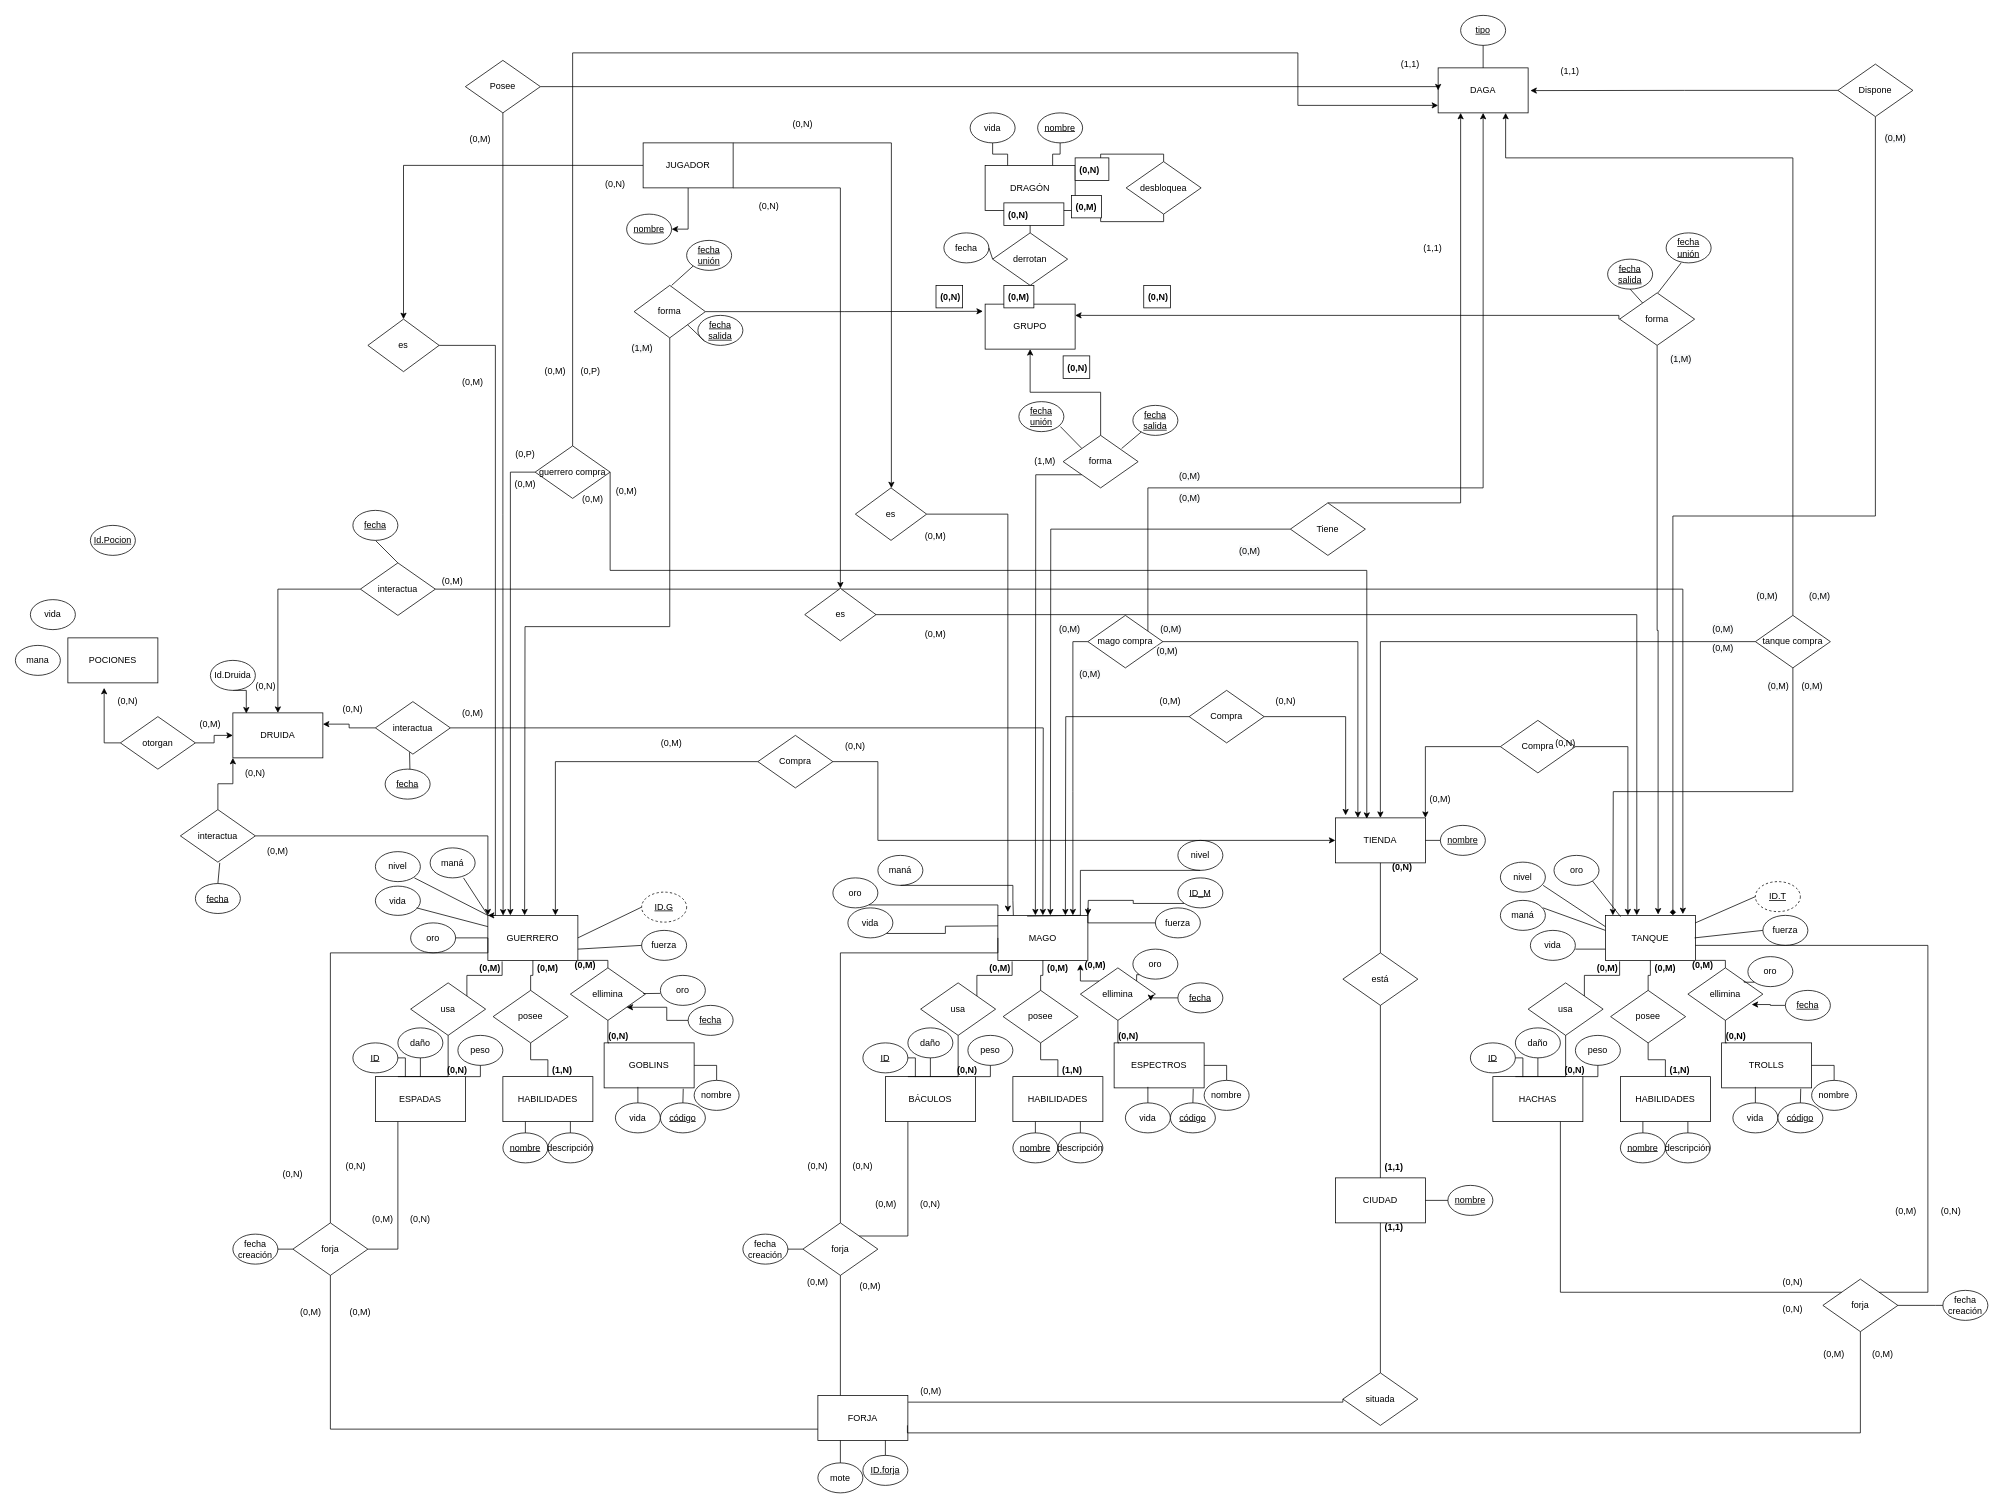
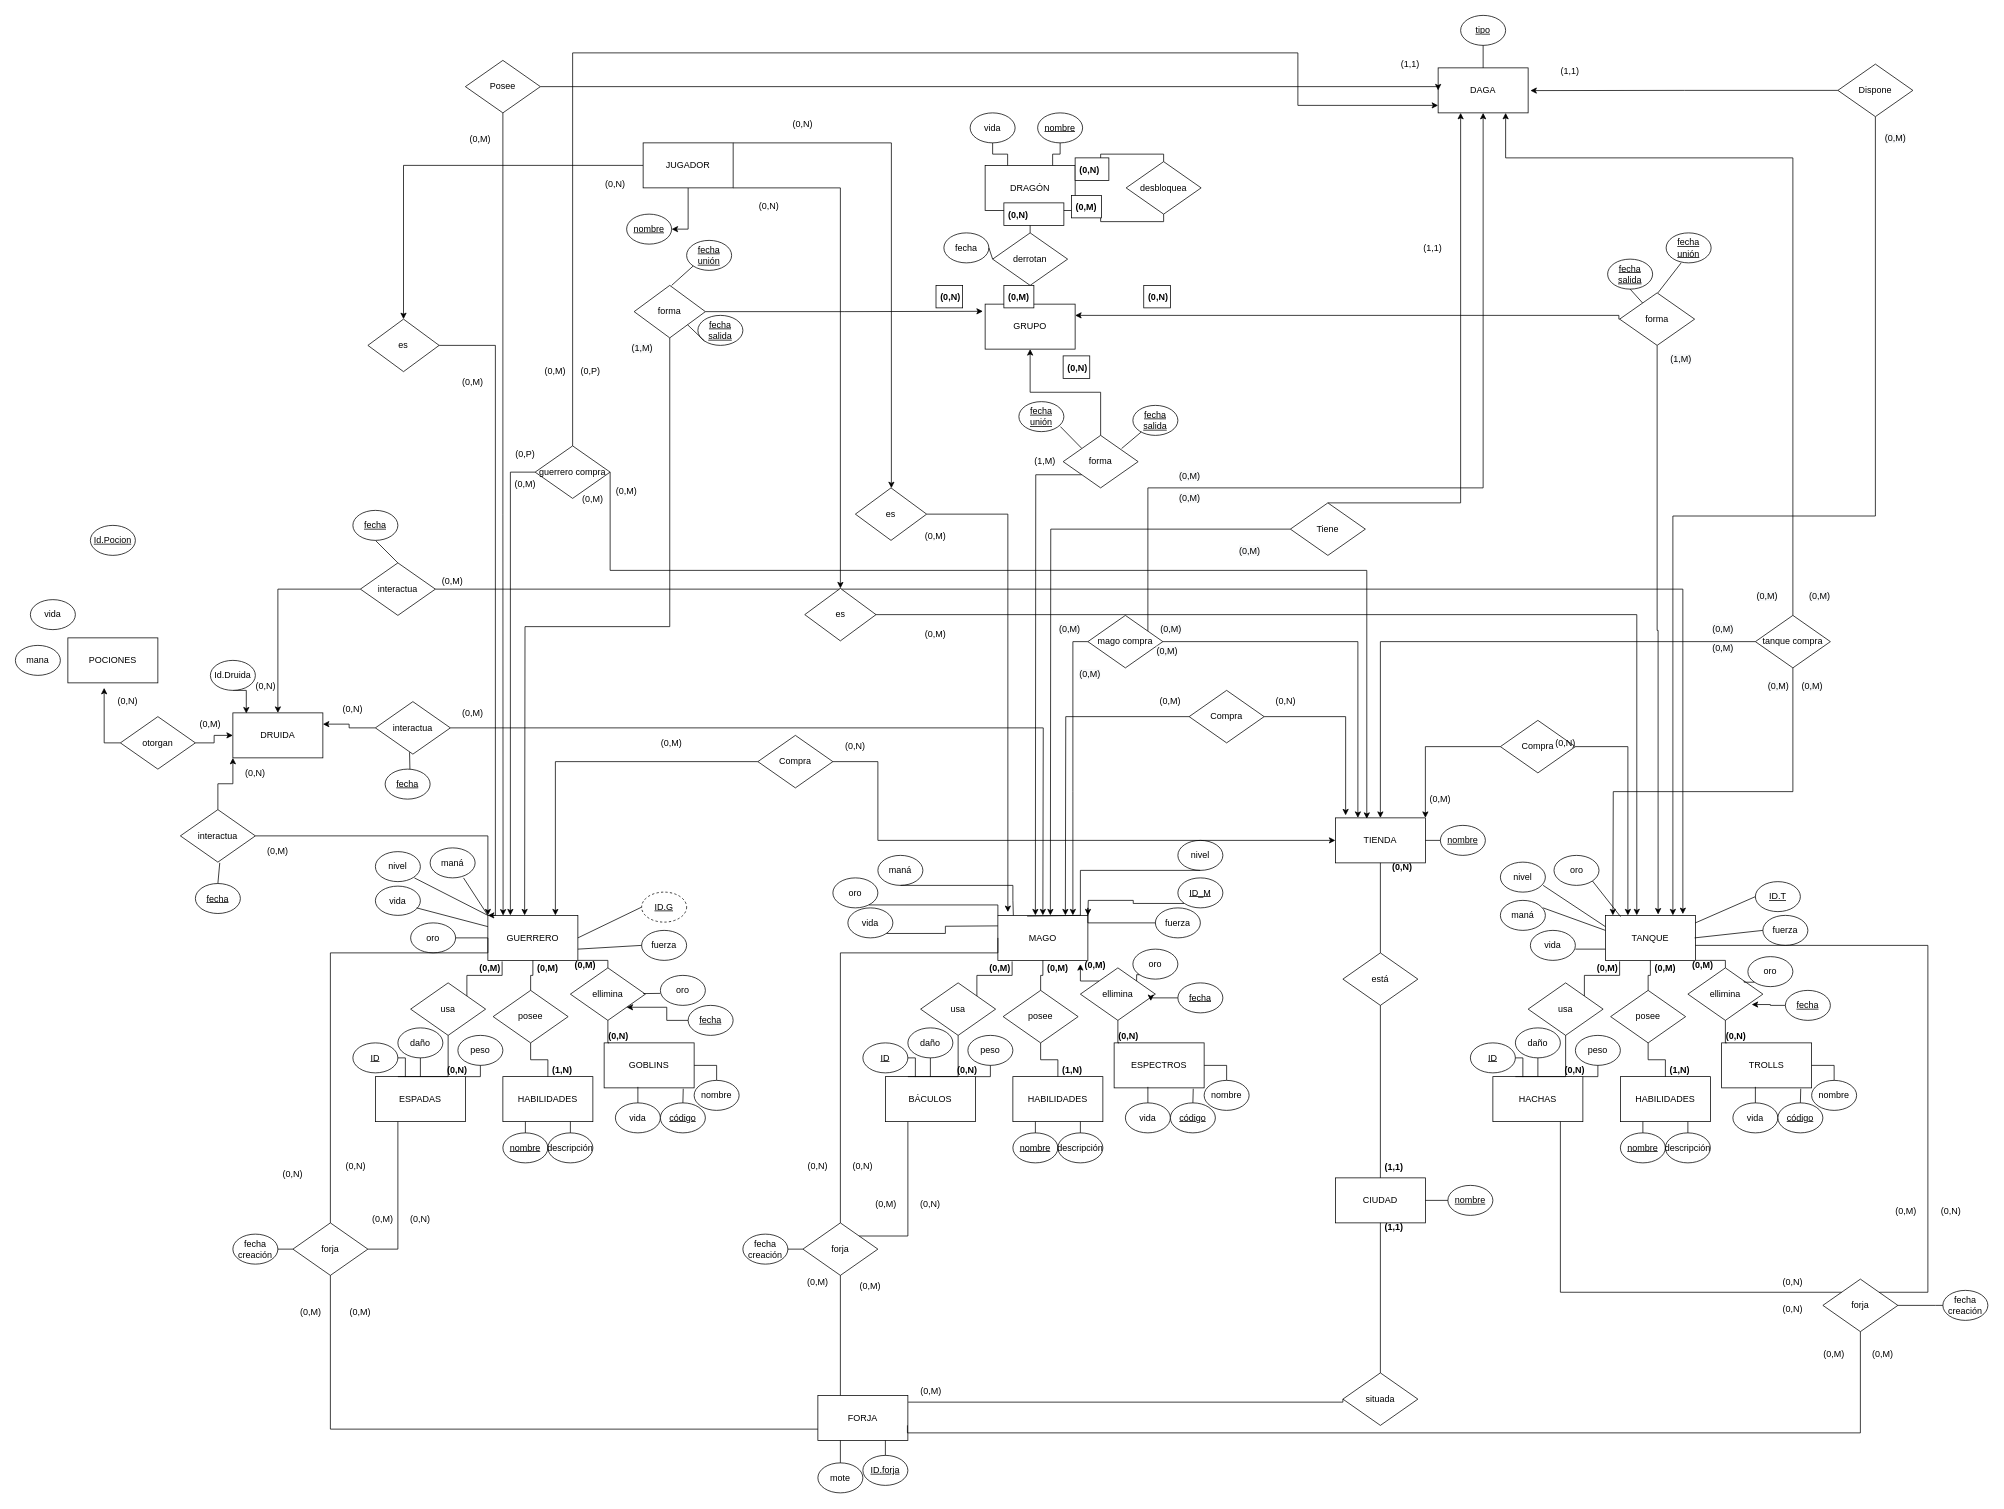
node "ID.T": style dashed -> solid
edge "Dispone" -> "TANQUE": arrowhead diamond -> classic
